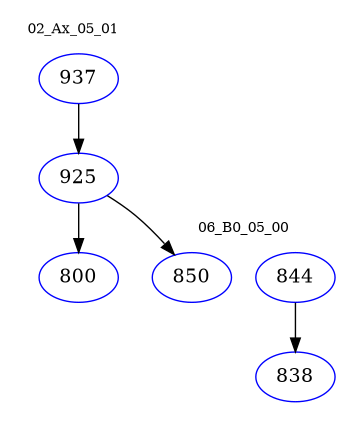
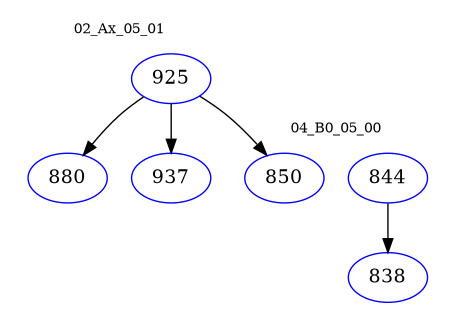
edge "937" -> "925": reversed
cluster "06_B0_05_00": label "06_B0_05_00" -> "04_B0_05_00"
node "800": label "800" -> "880"
